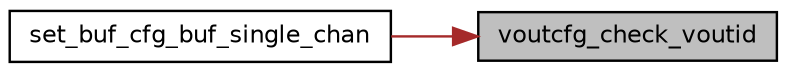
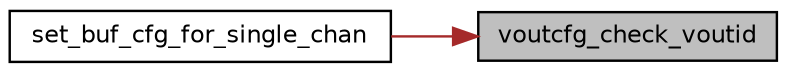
node "set_buf_cfg_buf_single_chan": label "set_buf_cfg_buf_single_chan" -> "set_buf_cfg_for_single_chan"
